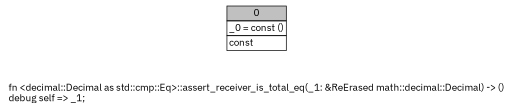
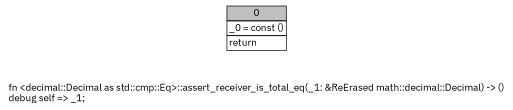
node "0": text "const" -> "return"
